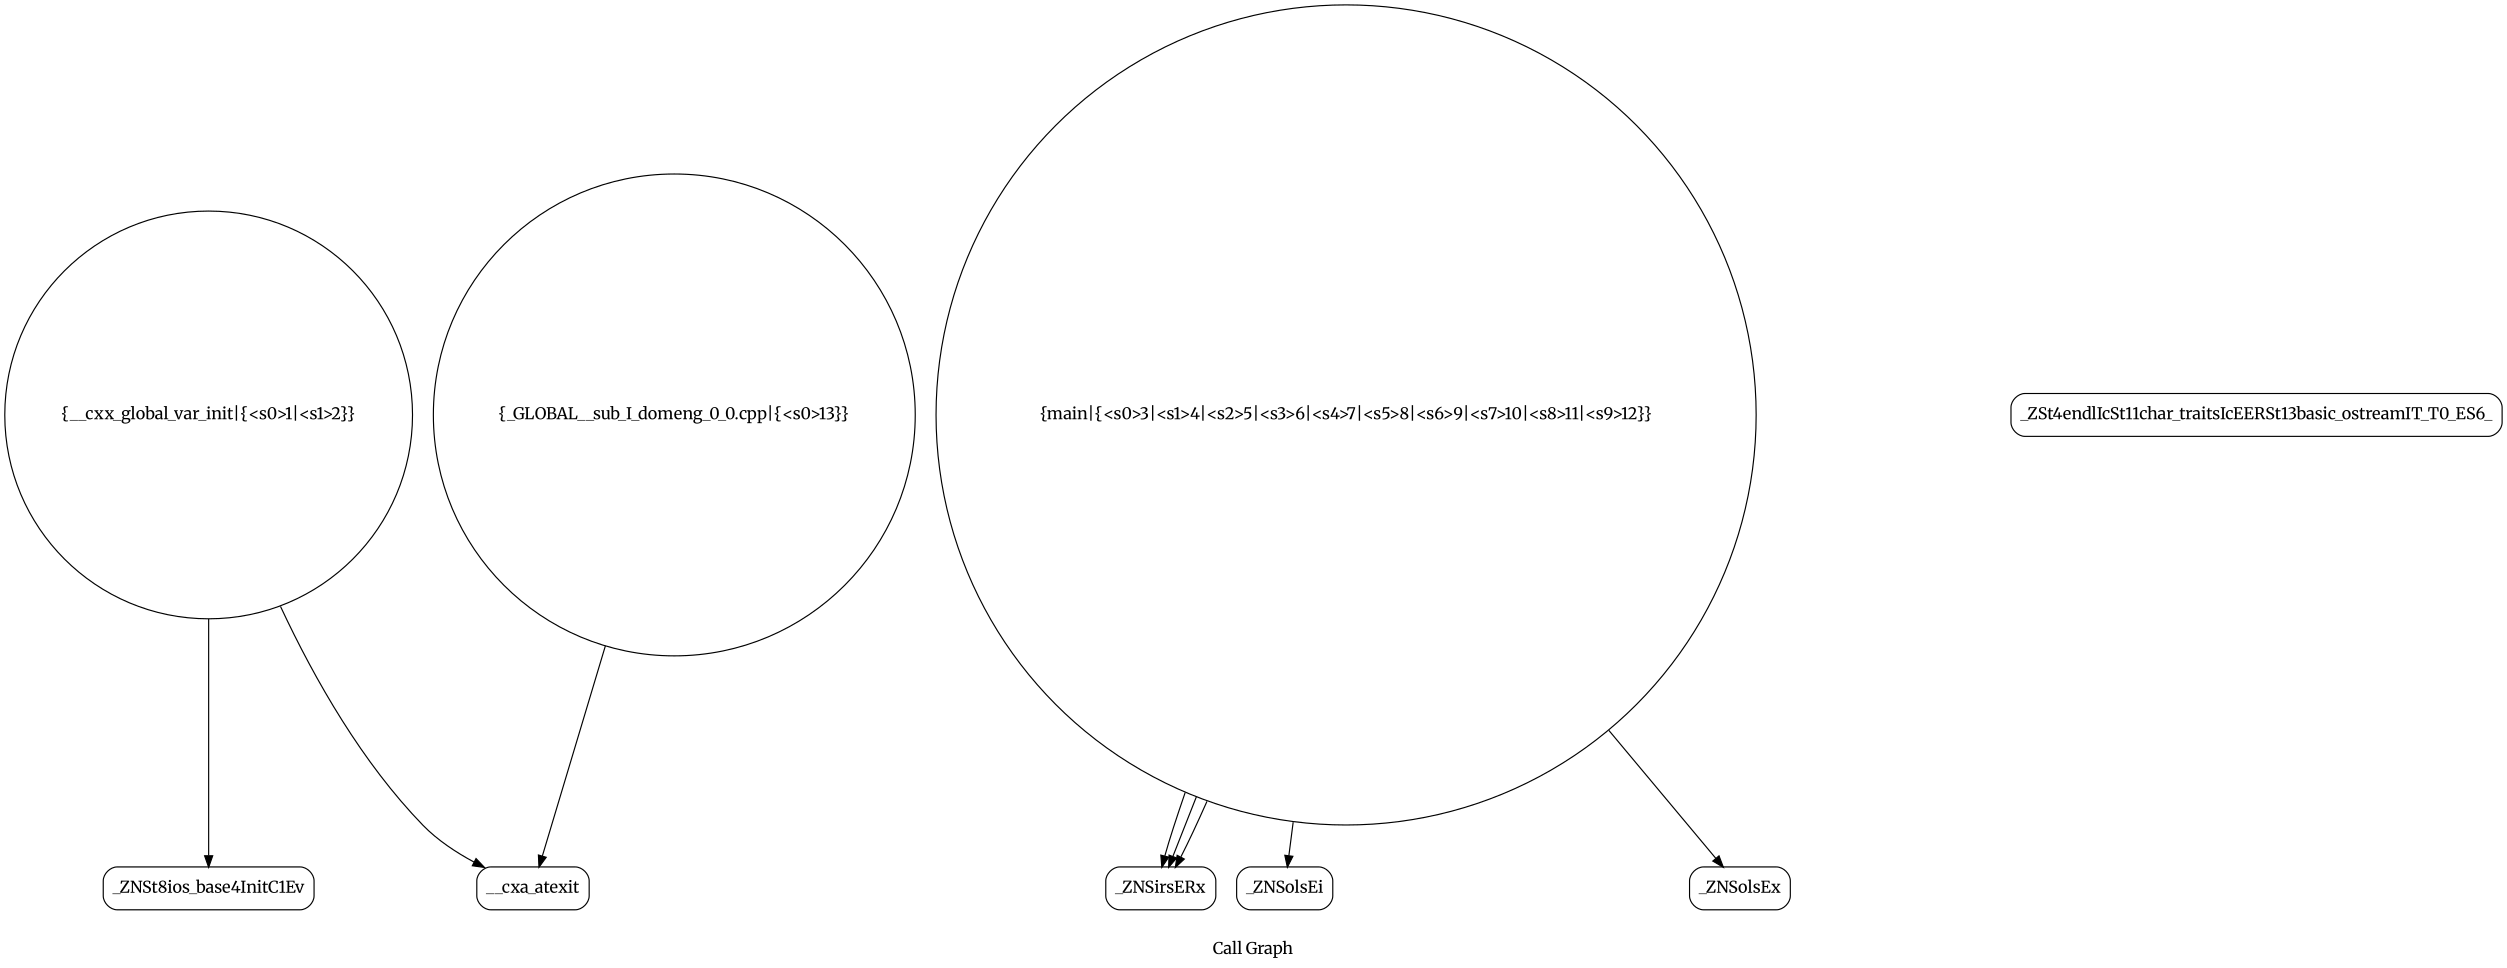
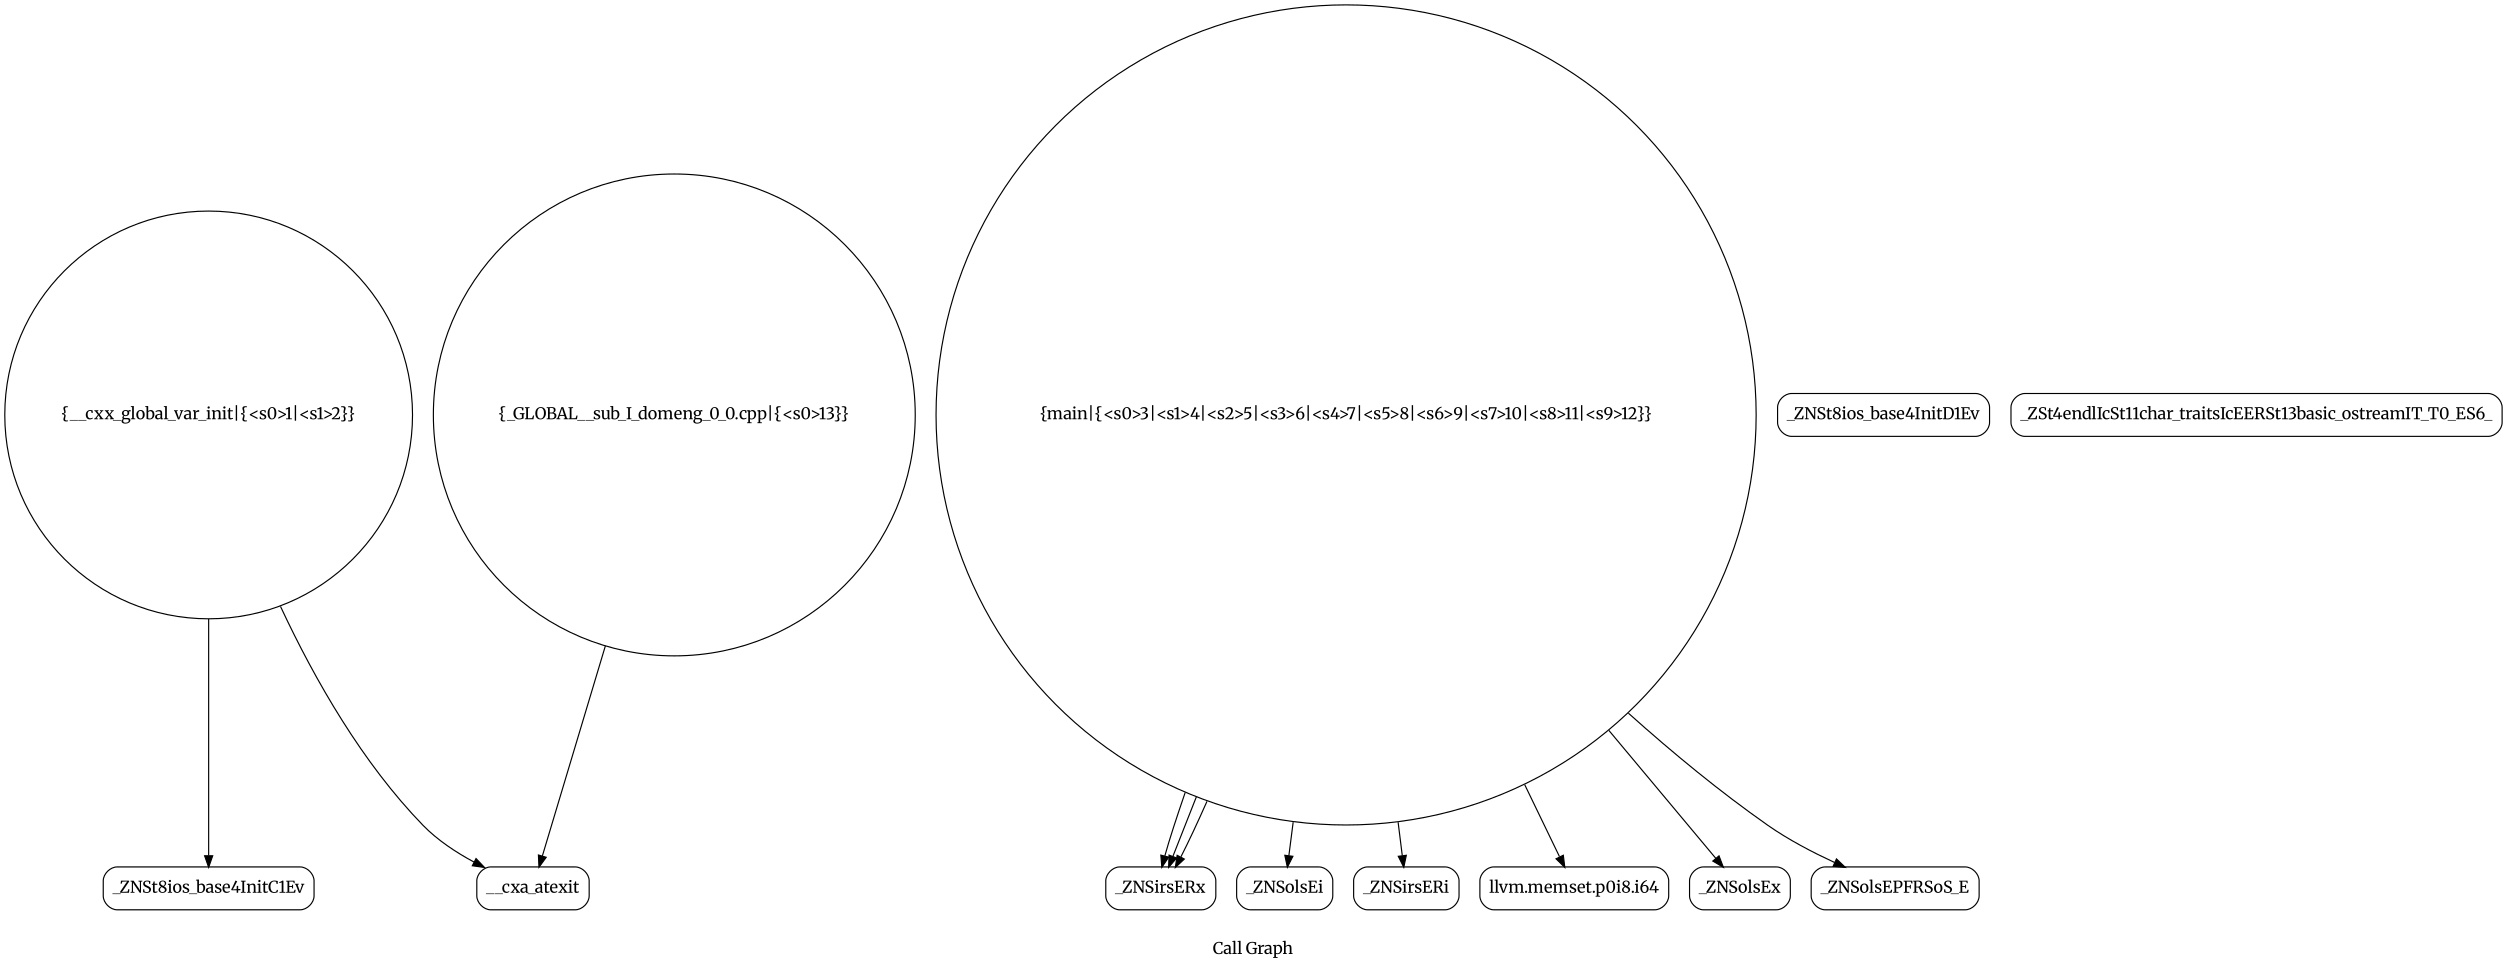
node "_ZNSt8ios_base4InitD1Ev": added
node "_ZNSirsERi": added
node "llvm.memset.p0i8.i64": added
node "_ZNSolsEPFRSoS_E": added
